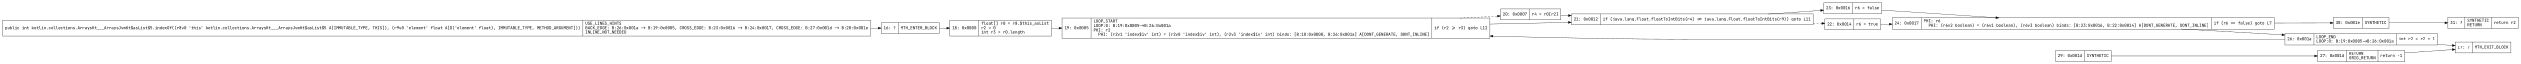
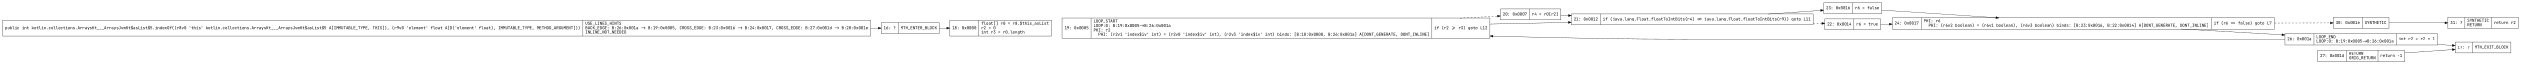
edge "24: 0x0017" -> "30: 0x001e": style solid -> dashed
edge "18: 0x0000" -> "19: 0x0005": removed
node "29: 0x001d": removed
